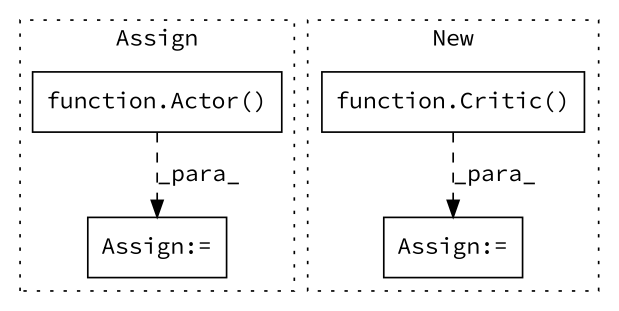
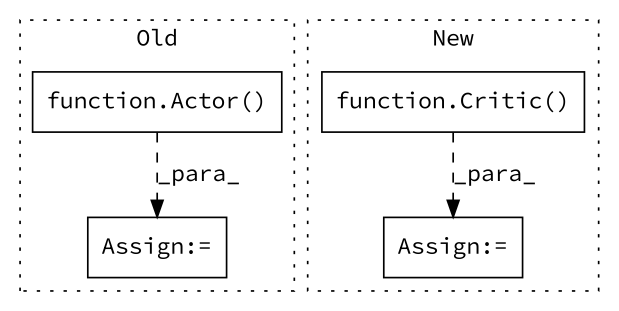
cluster "Assign": label "Assign" -> "Old"
